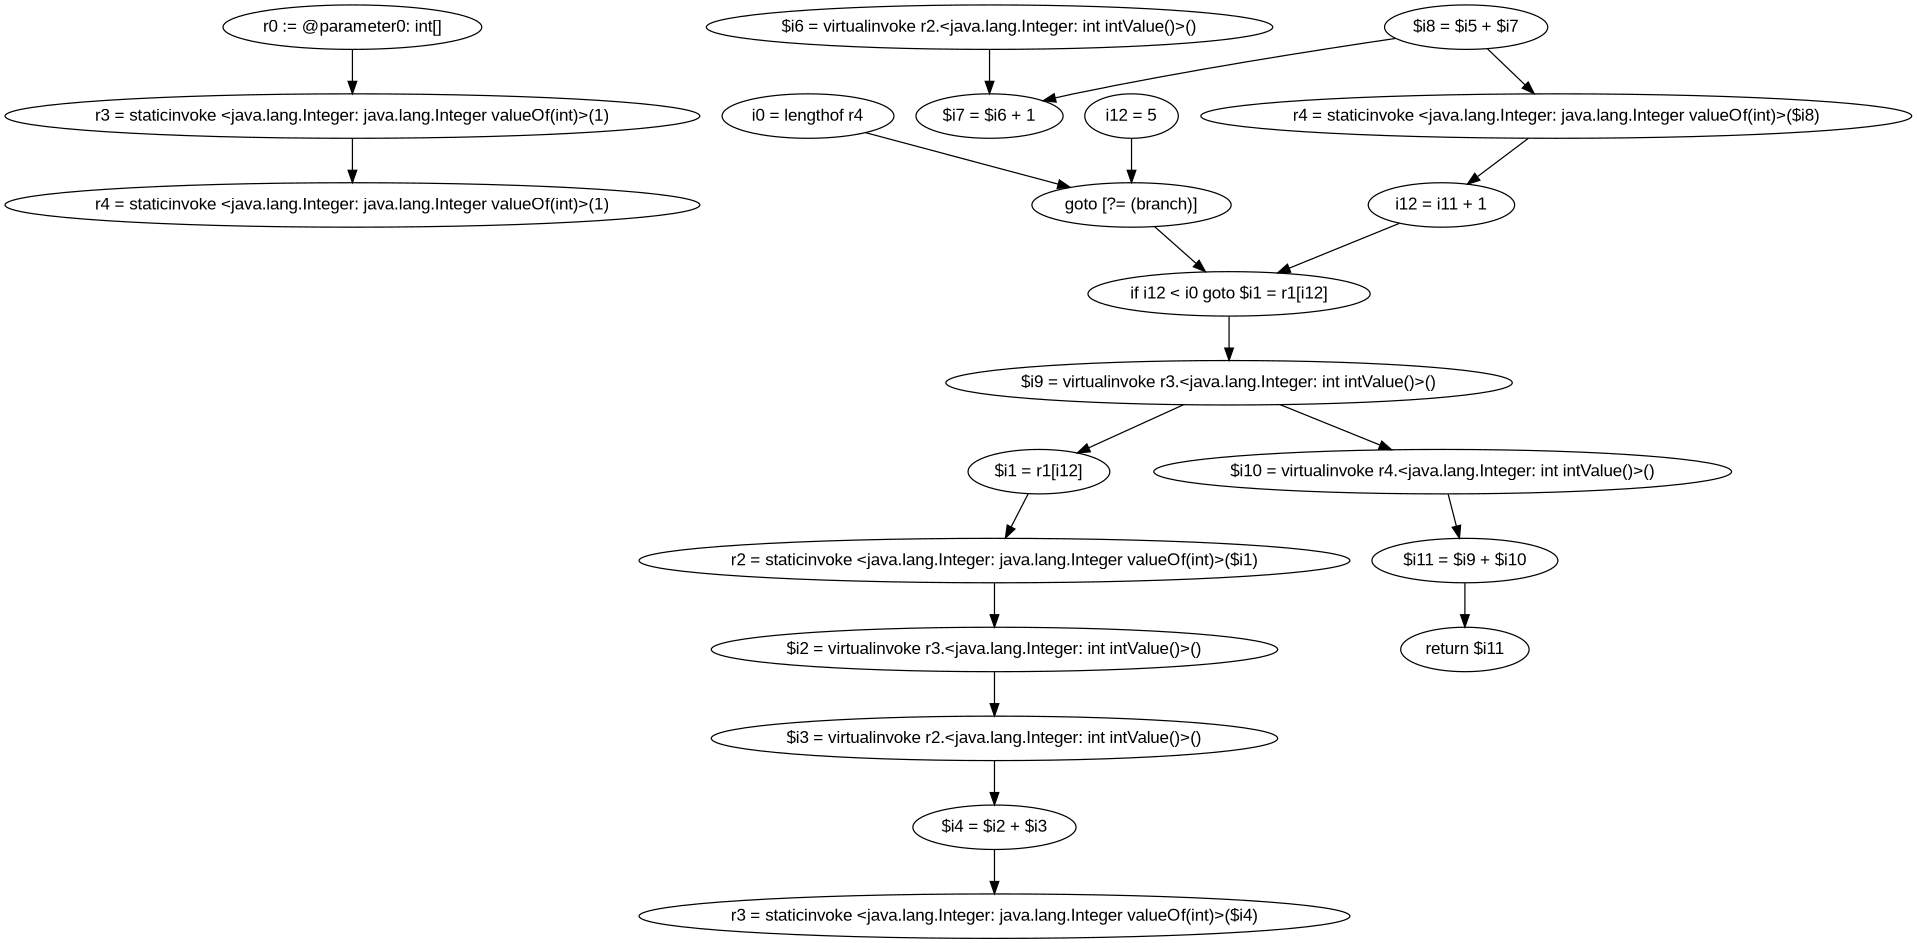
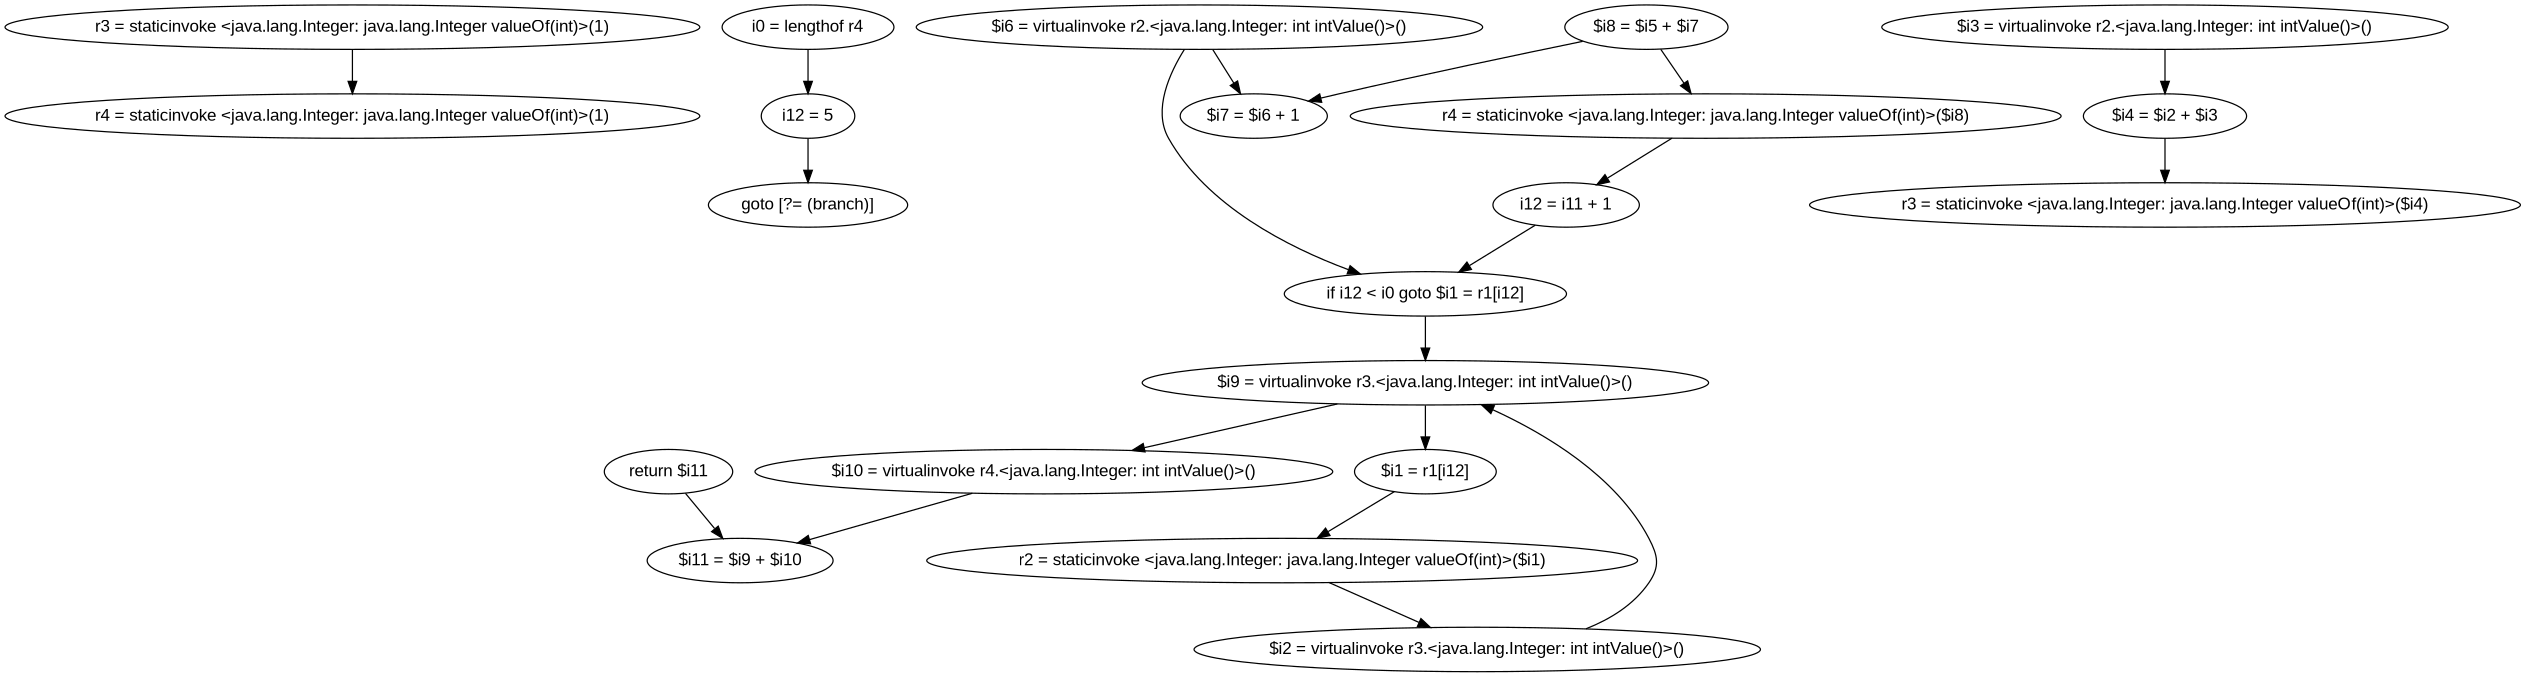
node "r0 := @parameter0: int[]": removed
edge "i0 = lengthof r4" -> "goto [?= (branch)]": now "i0 = lengthof r4" -> "i12 = 5"
edge "goto [?= (branch)]" -> "if i12 < i0 goto $i1 = r1[i12]": now "$i6 = virtualinvoke r2.<java.lang.Integer: int intValue()>()" -> "if i12 < i0 goto $i1 = r1[i12]"
edge "$i11 = $i9 + $i10" -> "return $i11": reversed
edge "$i2 = virtualinvoke r3.<java.lang.Integer: int intValue()>()" -> "$i3 = virtualinvoke r2.<java.lang.Integer: int intValue()>()": now "$i2 = virtualinvoke r3.<java.lang.Integer: int intValue()>()" -> "$i9 = virtualinvoke r3.<java.lang.Integer: int intValue()>()"
